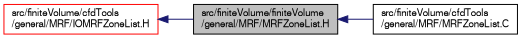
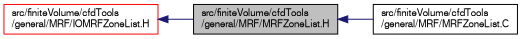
node "src/finiteVolume/finiteVolume /general/MRF/MRFZoneList.H": label "src/finiteVolume/finiteVolume /general/MRF/MRFZoneList.H" -> "src/finiteVolume/cfdTools /general/MRF/MRFZoneList.H"
